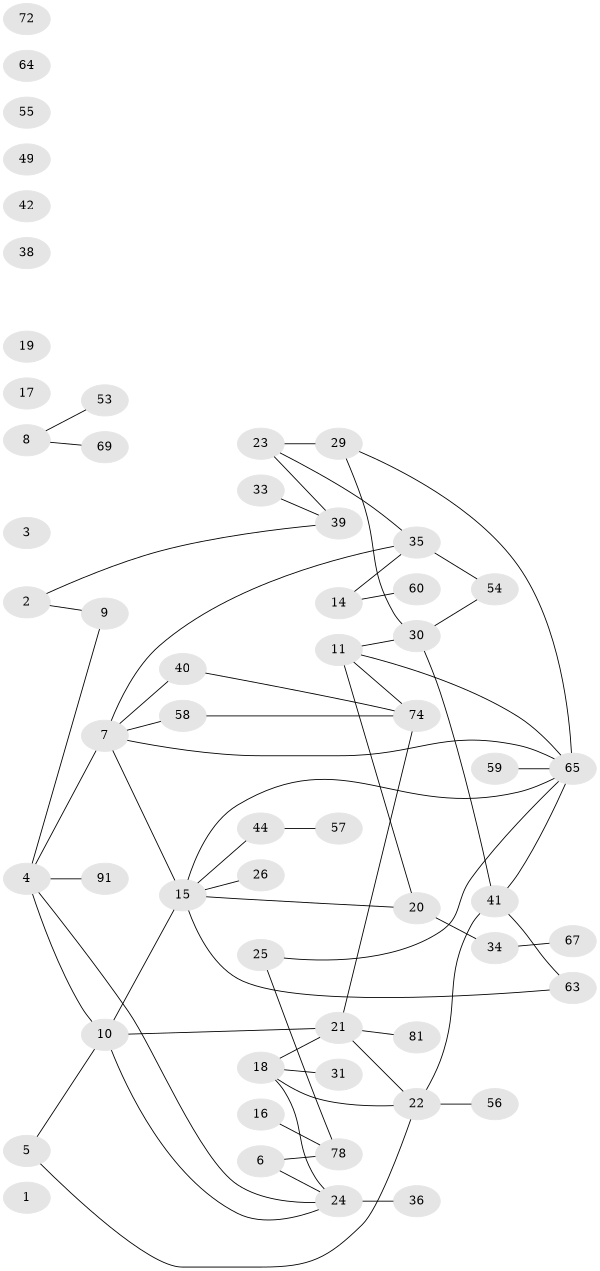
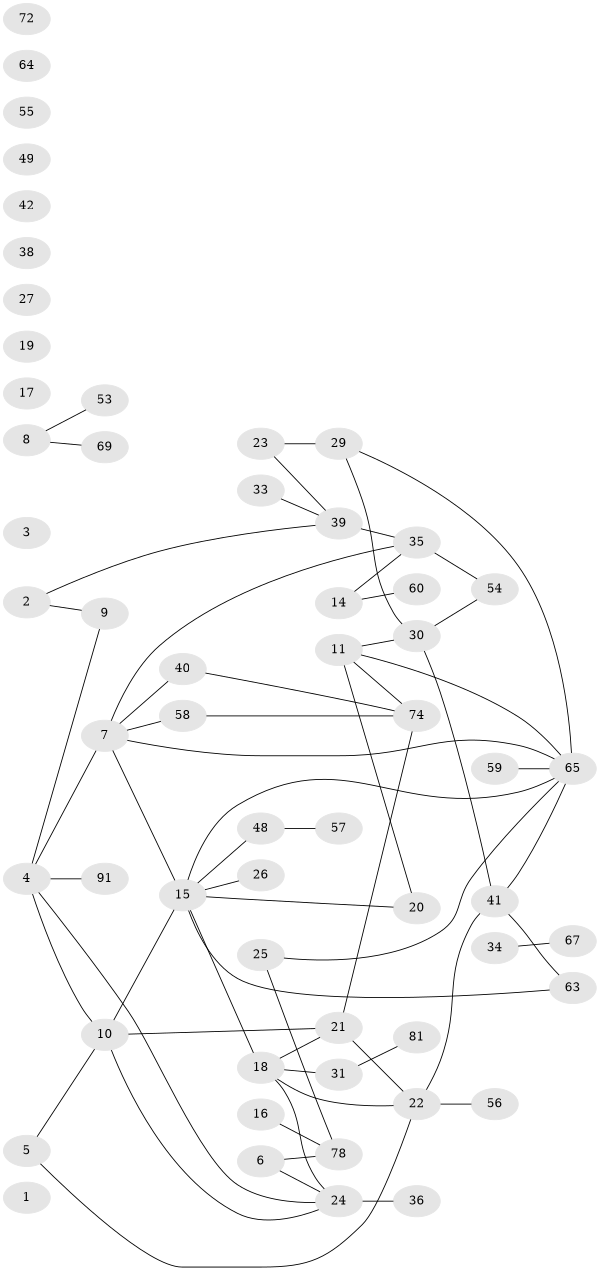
node "27": added
edge "23" -- "35": now "39" -- "35"
node "44": label "44" -> "48"
edge "20" -- "34": removed
edge "15" -- "18": added
edge "21" -- "81": now "31" -- "81"
